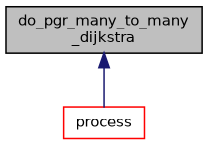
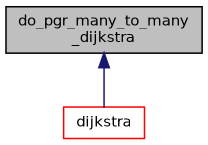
node "process": label "process" -> "dijkstra"
